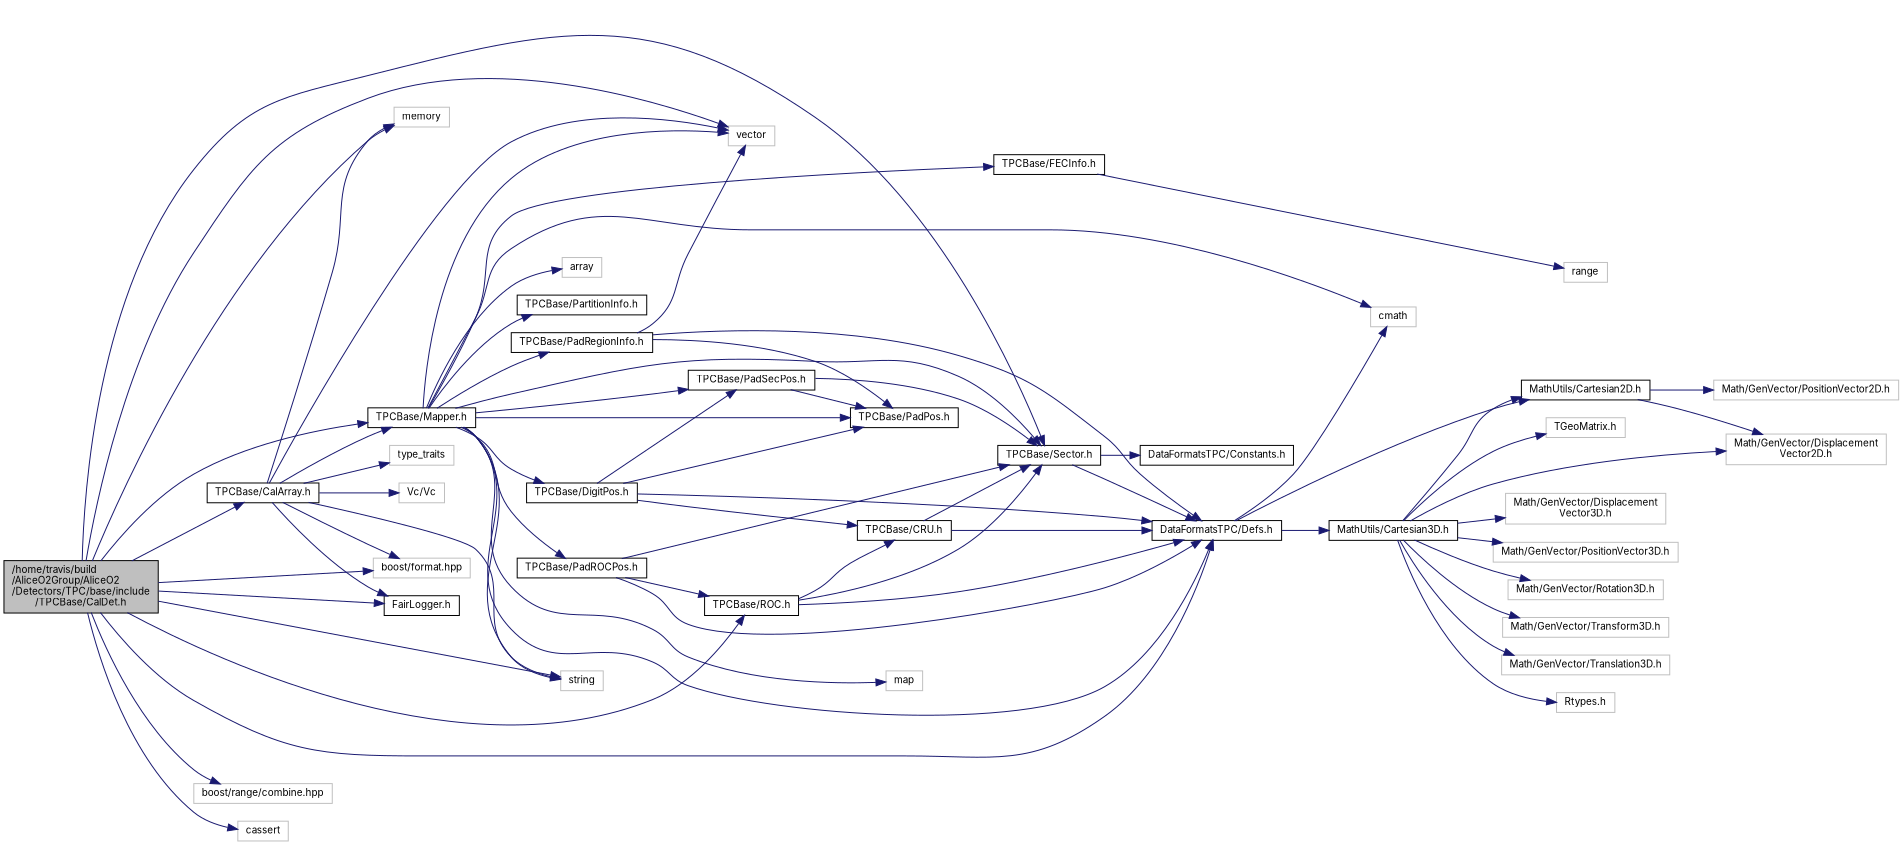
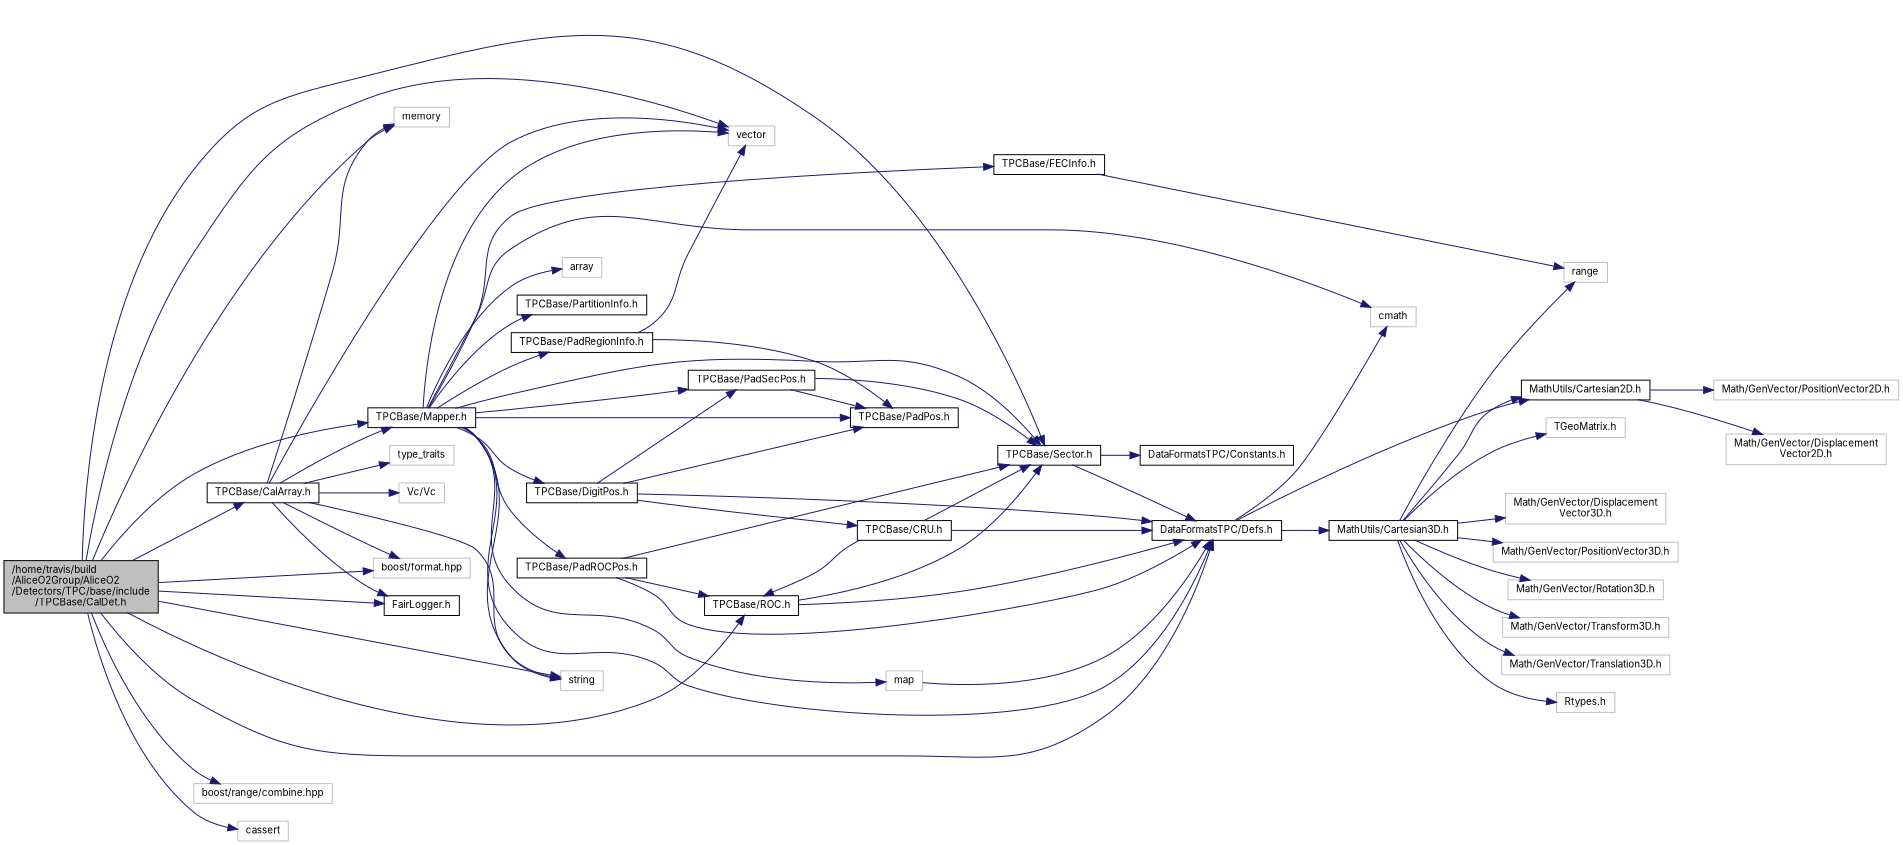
edge "TPCBase/PadRegionInfo.h" -> "DataFormatsTPC/Defs.h": now "map" -> "DataFormatsTPC/Defs.h"
edge "MathUtils/Cartesian3D.h" -> "Math/GenVector/Displacement Vector2D.h": now "MathUtils/Cartesian3D.h" -> "range"
edge "TPCBase/ROC.h" -> "TPCBase/CRU.h": reversed
